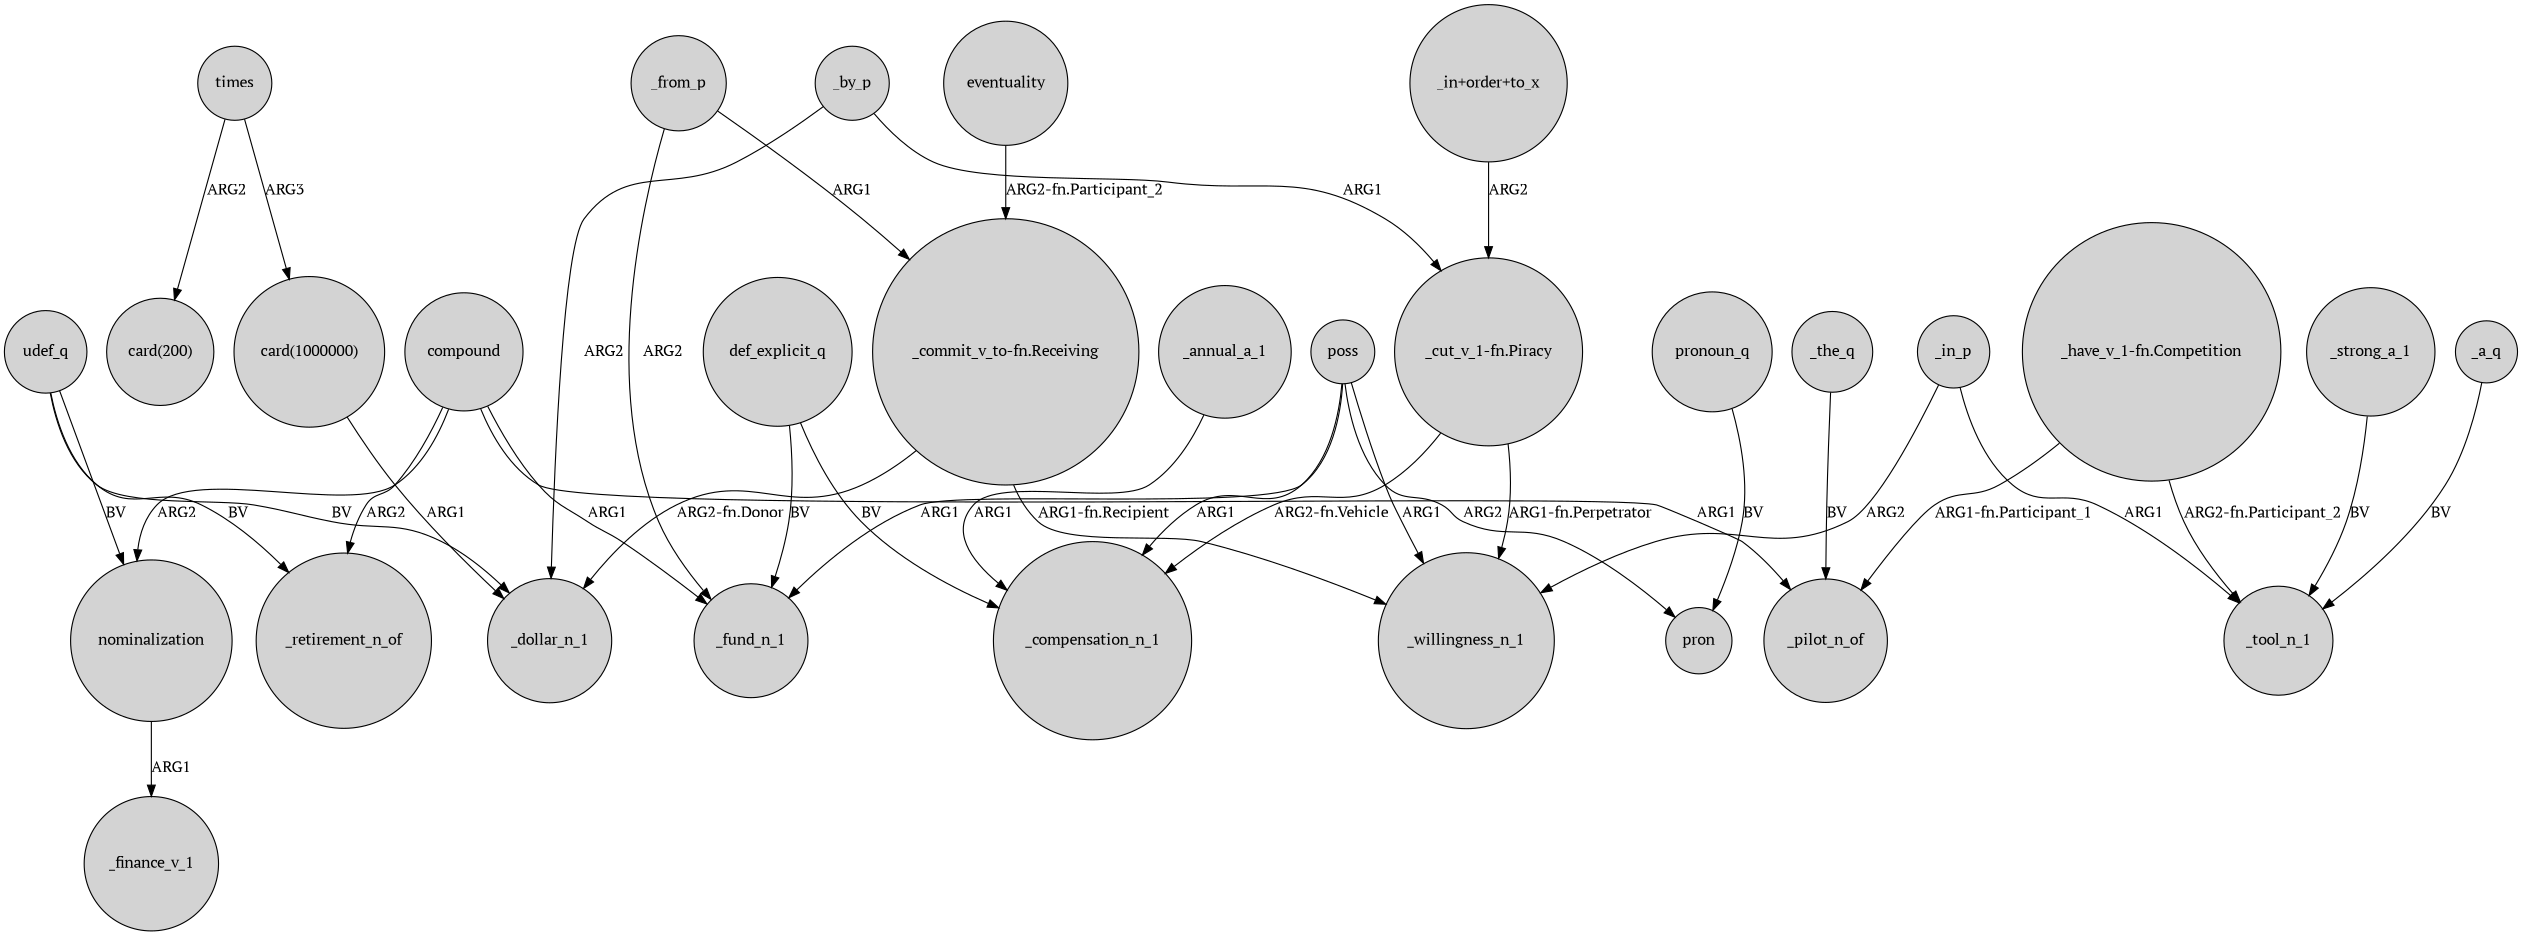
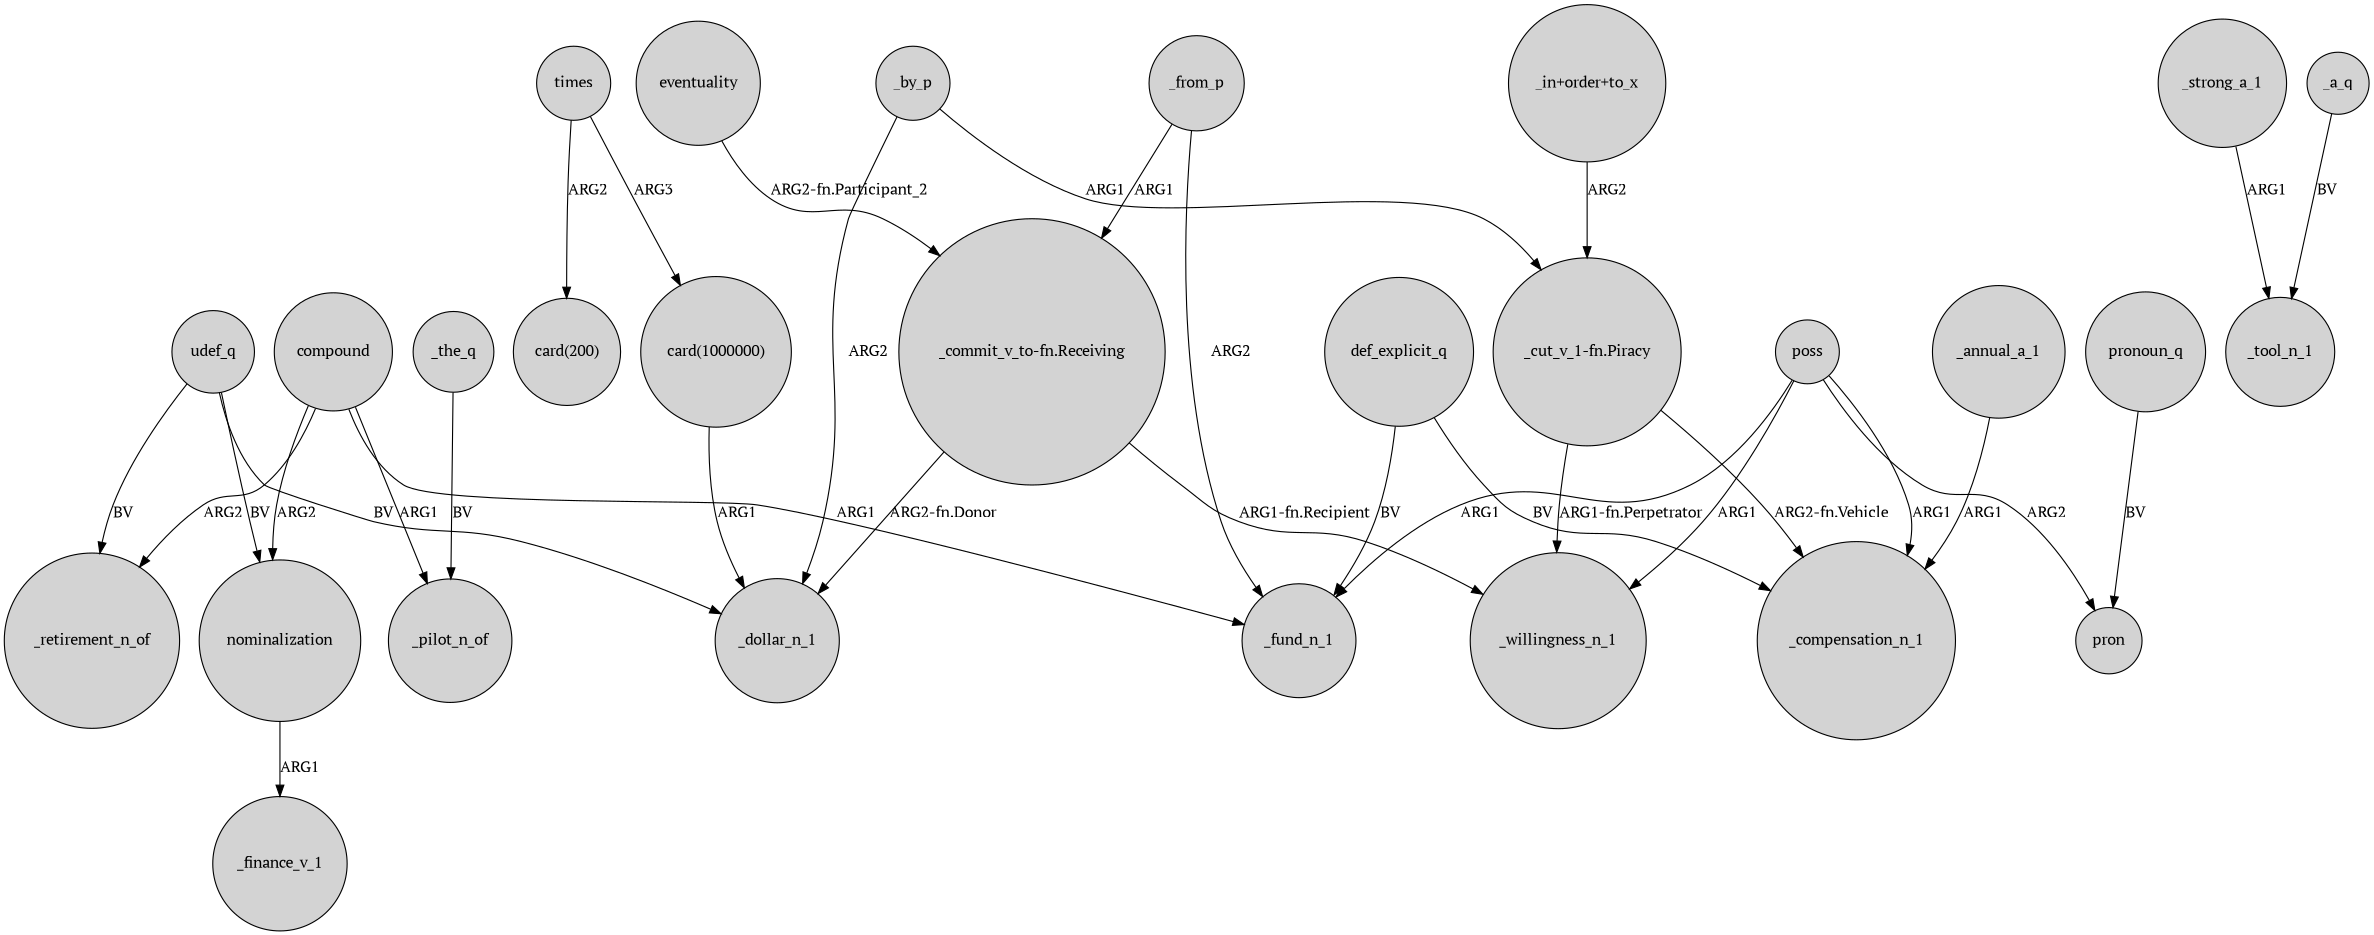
node "_in_p": removed
node "_have_v_1-fn.Competition": removed
edge "_strong_a_1" -> "_tool_n_1": label "BV" -> "ARG1"
